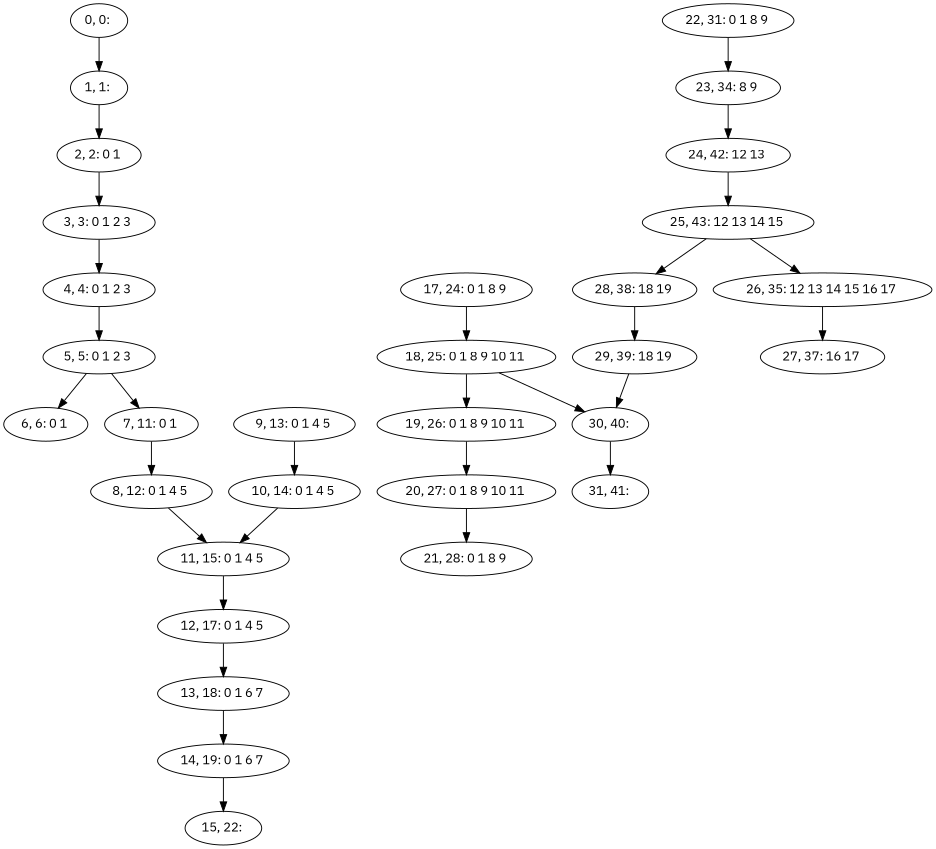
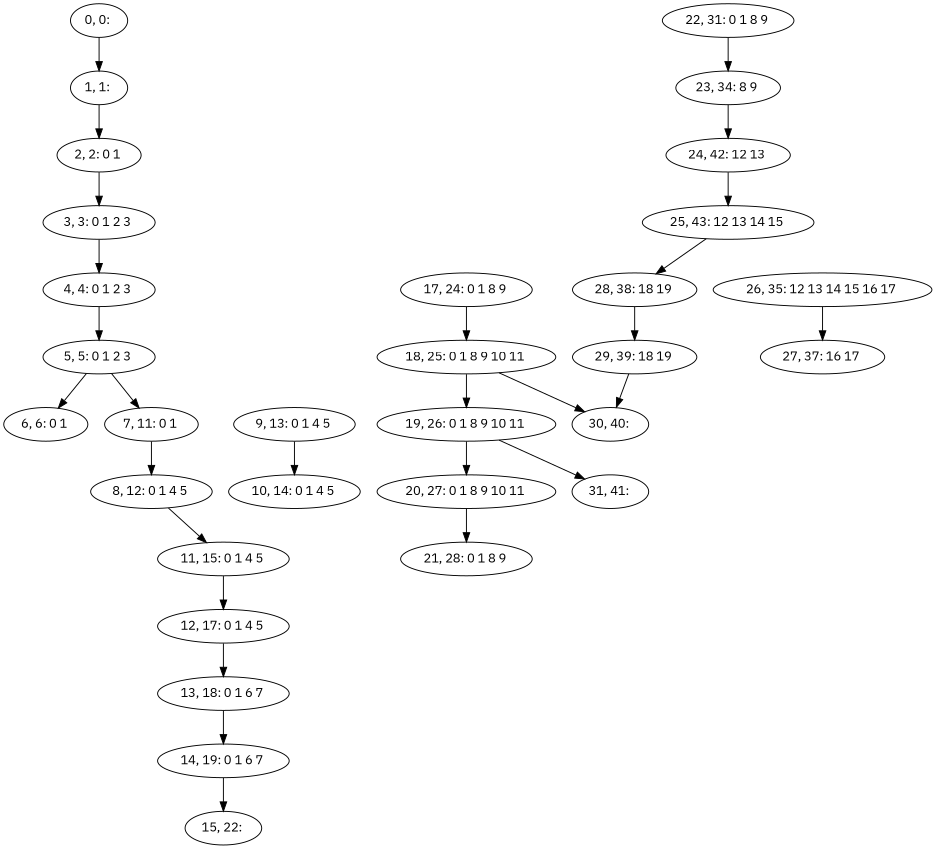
edge "25, 43: 12 13 14 15" -> "26, 35: 12 13 14 15 16 17": removed
edge "30, 40:" -> "31, 41:": now "19, 26: 0 1 8 9 10 11" -> "31, 41:"
edge "10, 14: 0 1 4 5" -> "11, 15: 0 1 4 5": removed
